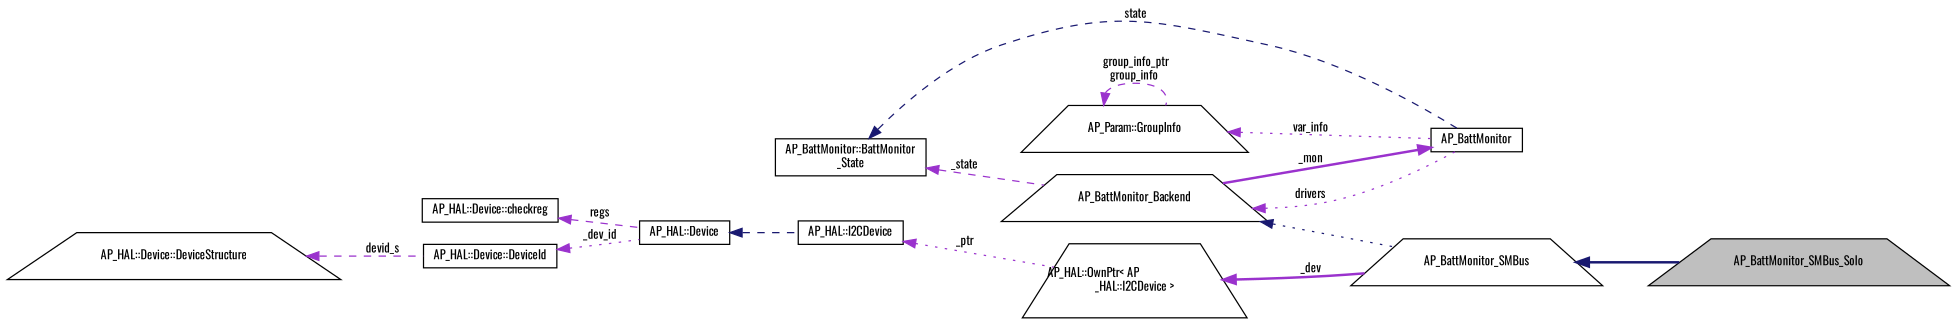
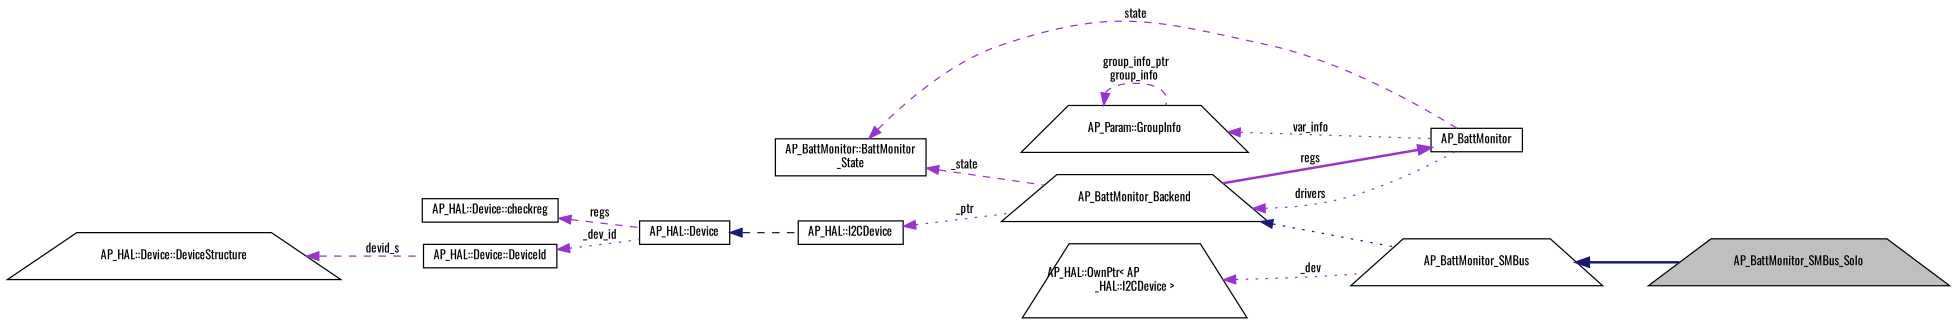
edge "AP_BattMonitor" -> "AP_BattMonitor::BattMonitor _State": color midnightblue -> darkorchid3
edge "AP_BattMonitor_Backend" -> "AP_BattMonitor": label " _mon" -> " regs"
edge "AP_HAL::OwnPtr< AP _HAL::I2CDevice >" -> "AP_HAL::I2CDevice": now "AP_BattMonitor_Backend" -> "AP_HAL::I2CDevice"
edge "AP_BattMonitor_SMBus" -> "AP_HAL::OwnPtr< AP _HAL::I2CDevice >": style bold -> dotted
